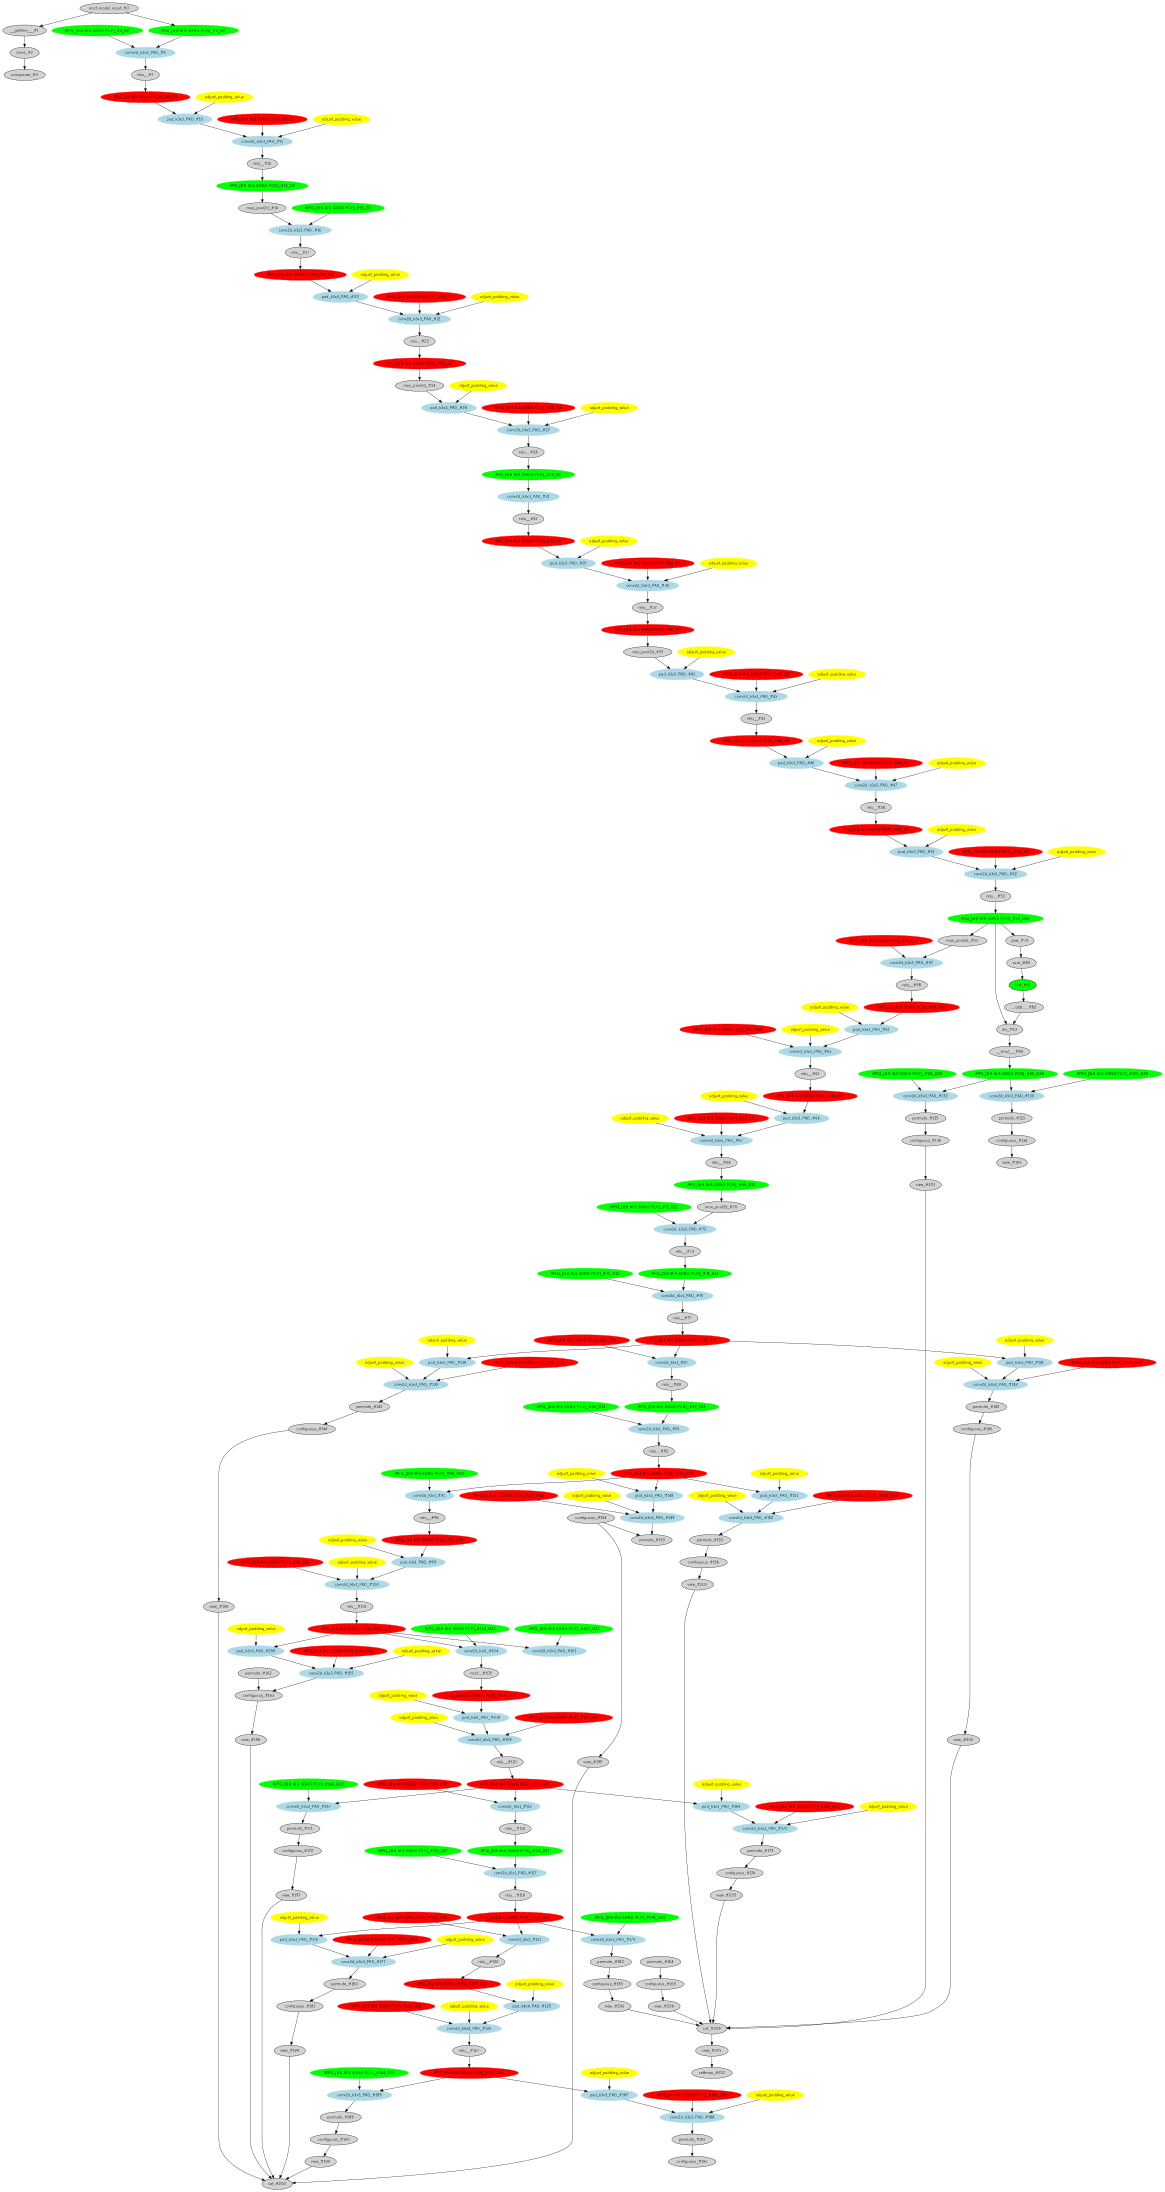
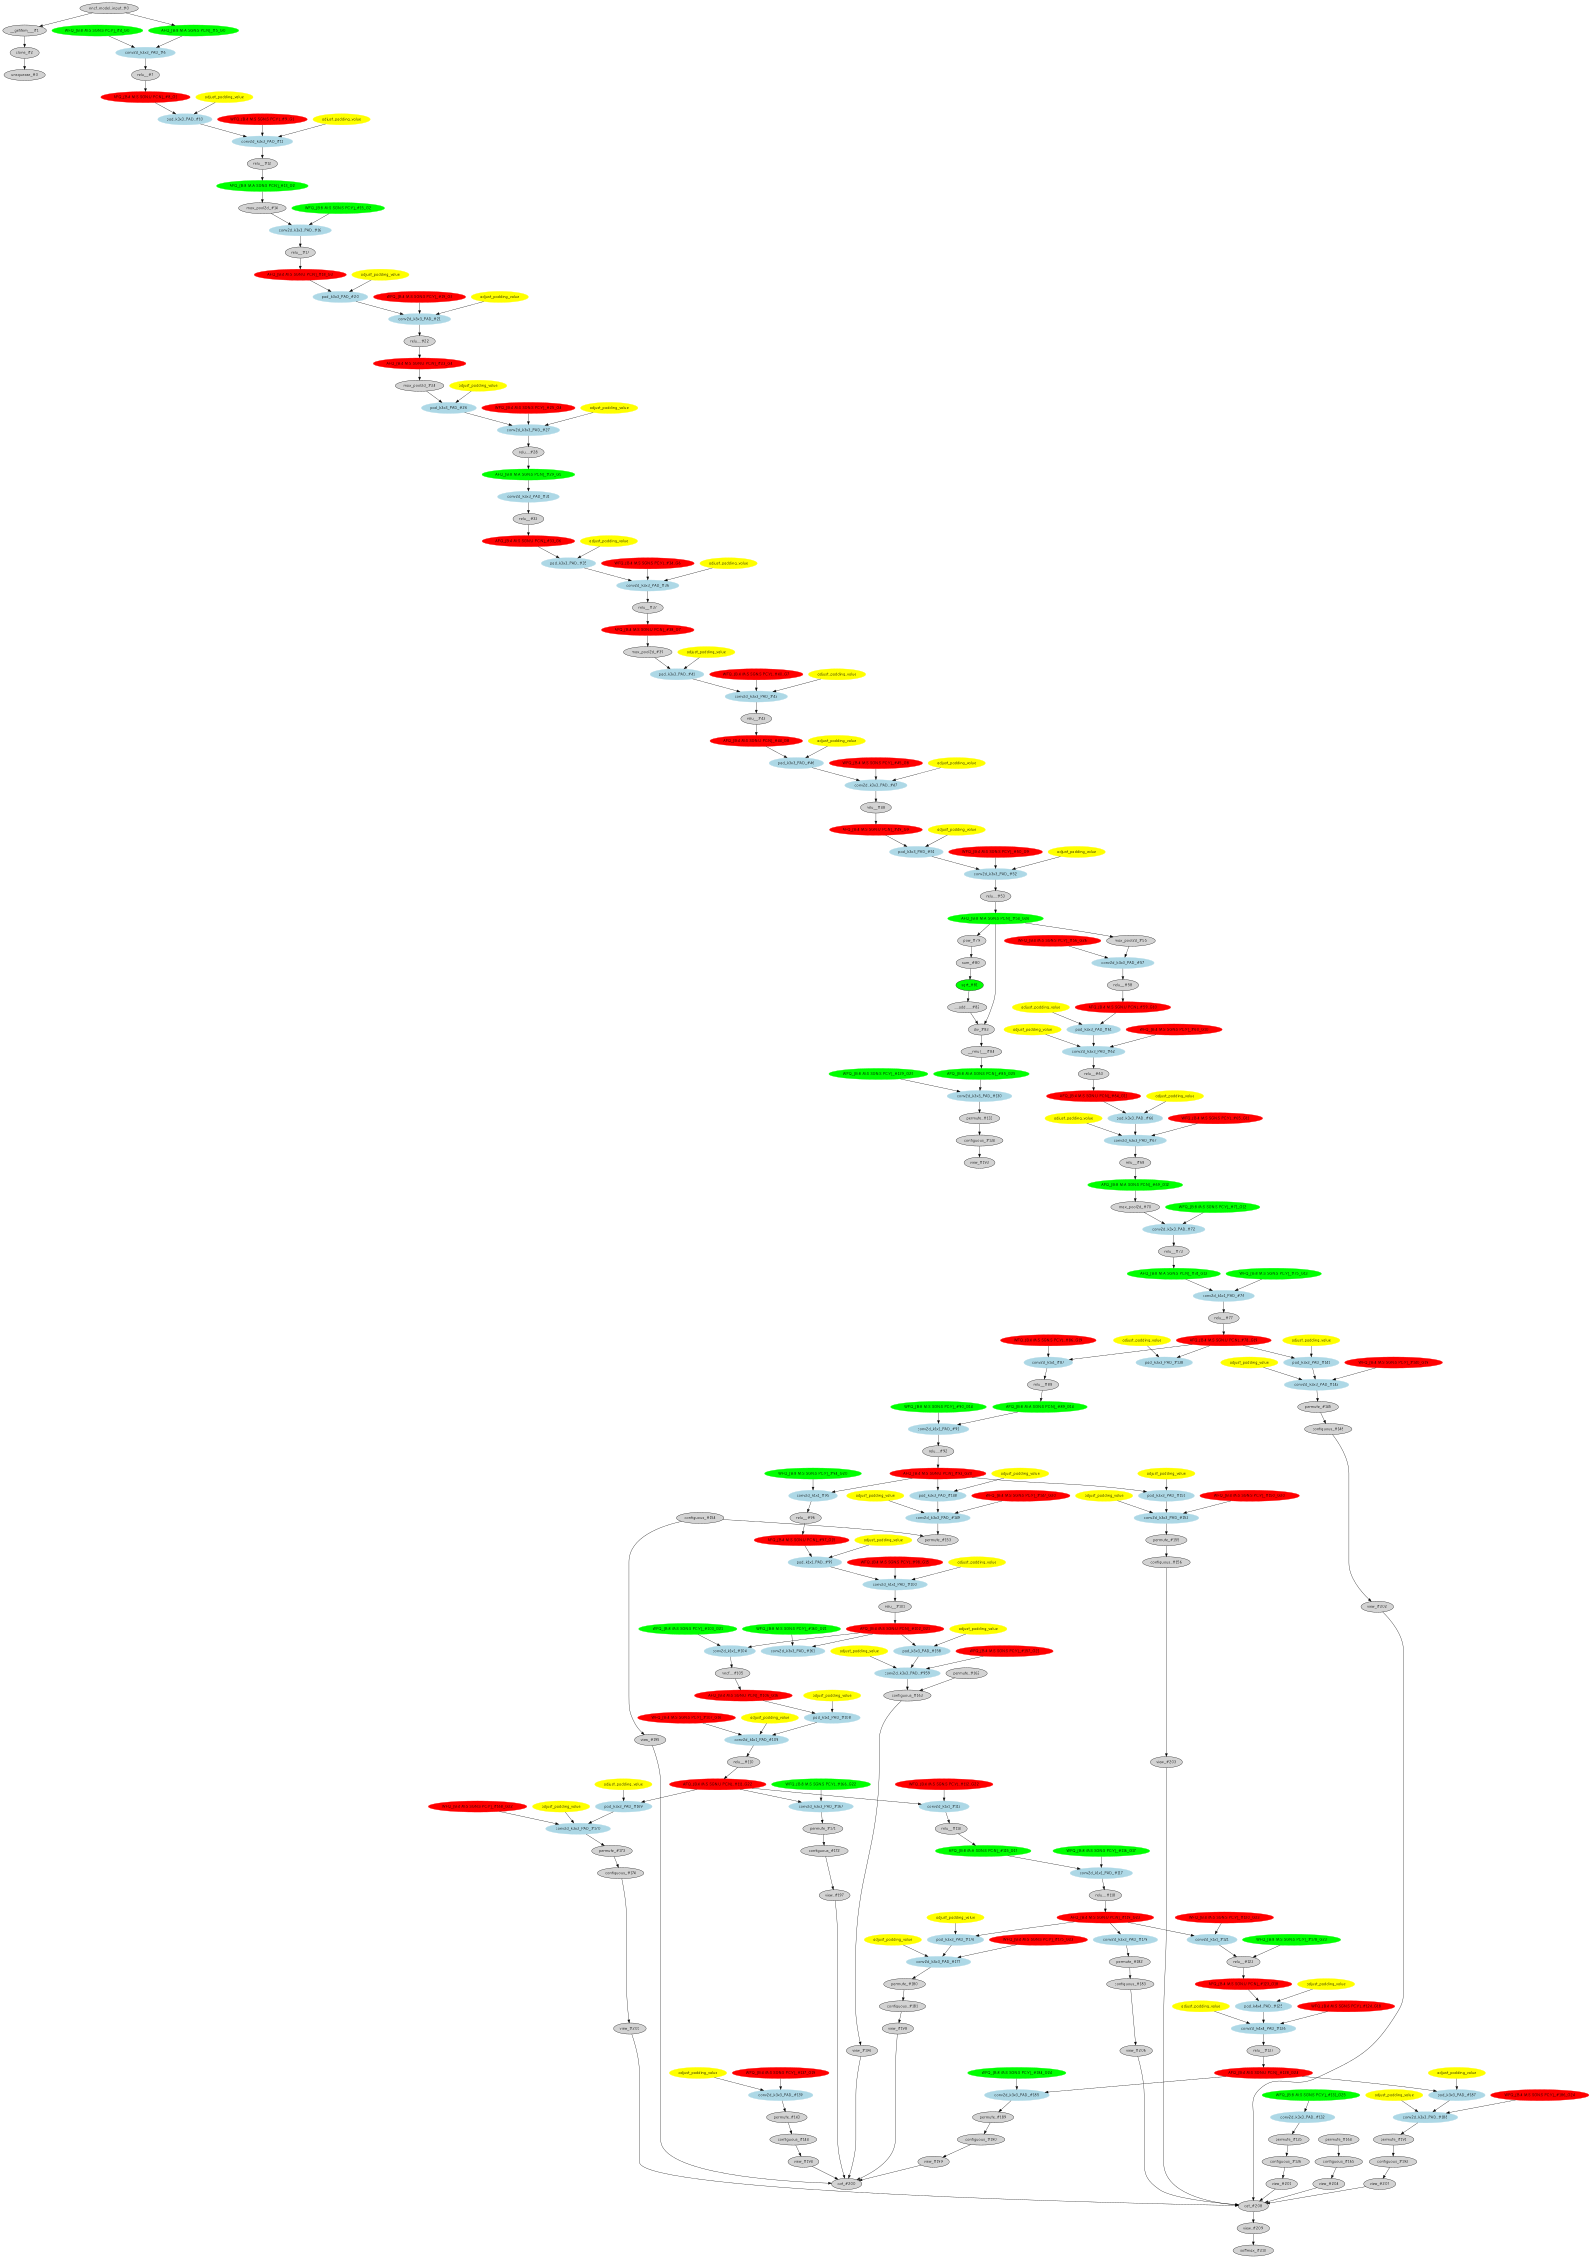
edge "AFQ_[B:8 M:A SGN:S PC:N]_#85_G25" -> "conv2d_k3x3_PAD_#132": removed
edge "pad_k3x3_PAD_#138" -> "conv2d_k3x3_PAD_#139": removed
node "conv2d_k3x3_PAD_#159": label "conv2d_k3x3_PAD_#159" -> "conv2d_k3x3_PAD_#959"
edge "WFQ_[B:8 M:S SGN:S PC:Y]_#178_G23" -> "conv2d_k3x3_PAD_#179": now "WFQ_[B:8 M:S SGN:S PC:Y]_#178_G23" -> "relu__#122"
node "view_#207": added
